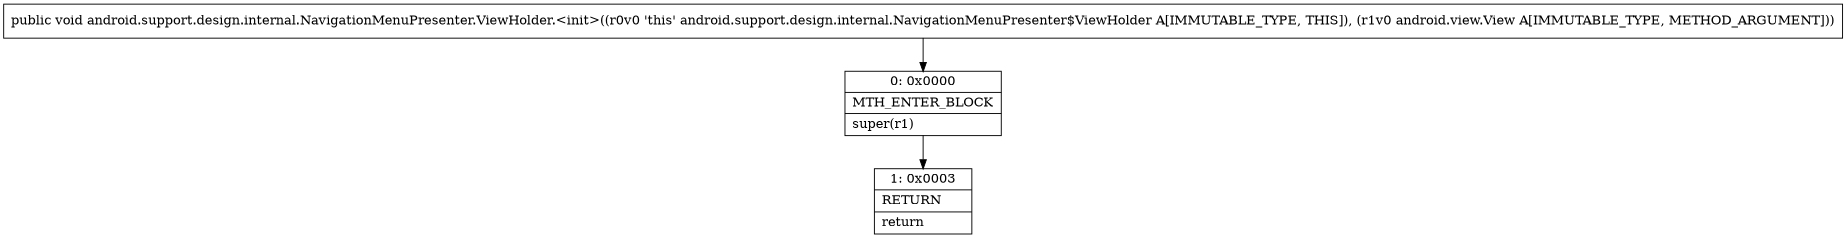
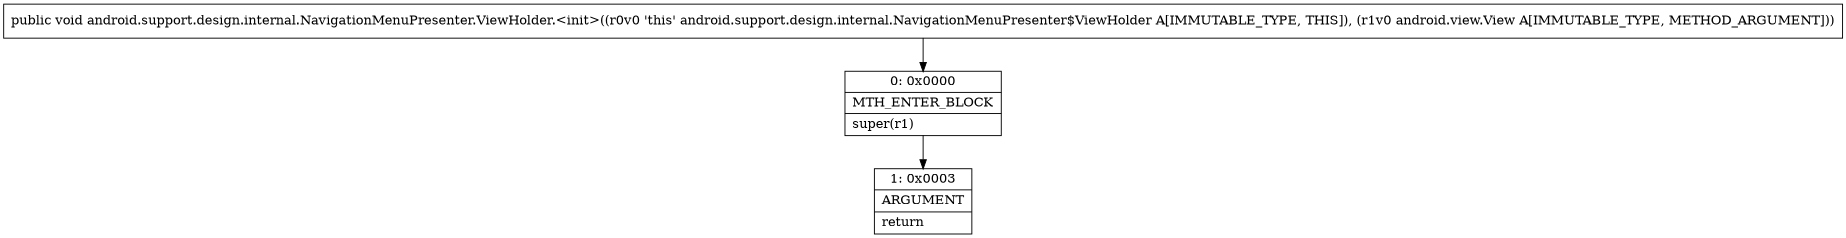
node "1: 0x0003": text "RETURN" -> "ARGUMENT"
